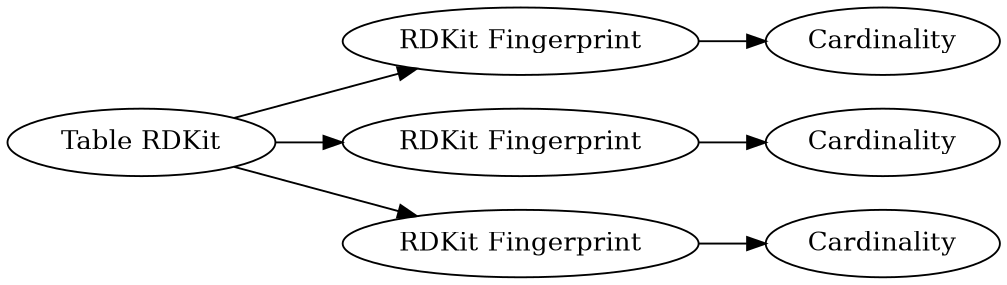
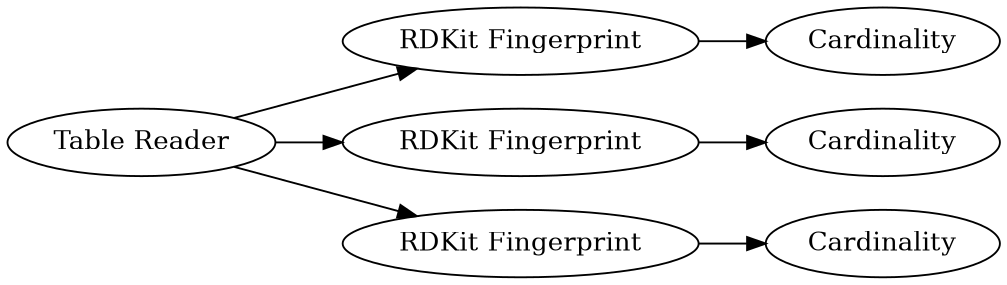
node "Table RDKit": label "Table RDKit" -> "Table Reader"
